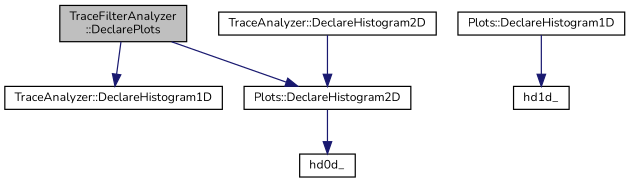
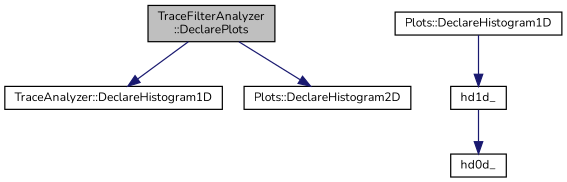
node "TraceAnalyzer::DeclareHistogram2D": removed
edge "Plots::DeclareHistogram2D" -> "hd0d_": now "hd1d_" -> "hd0d_"
